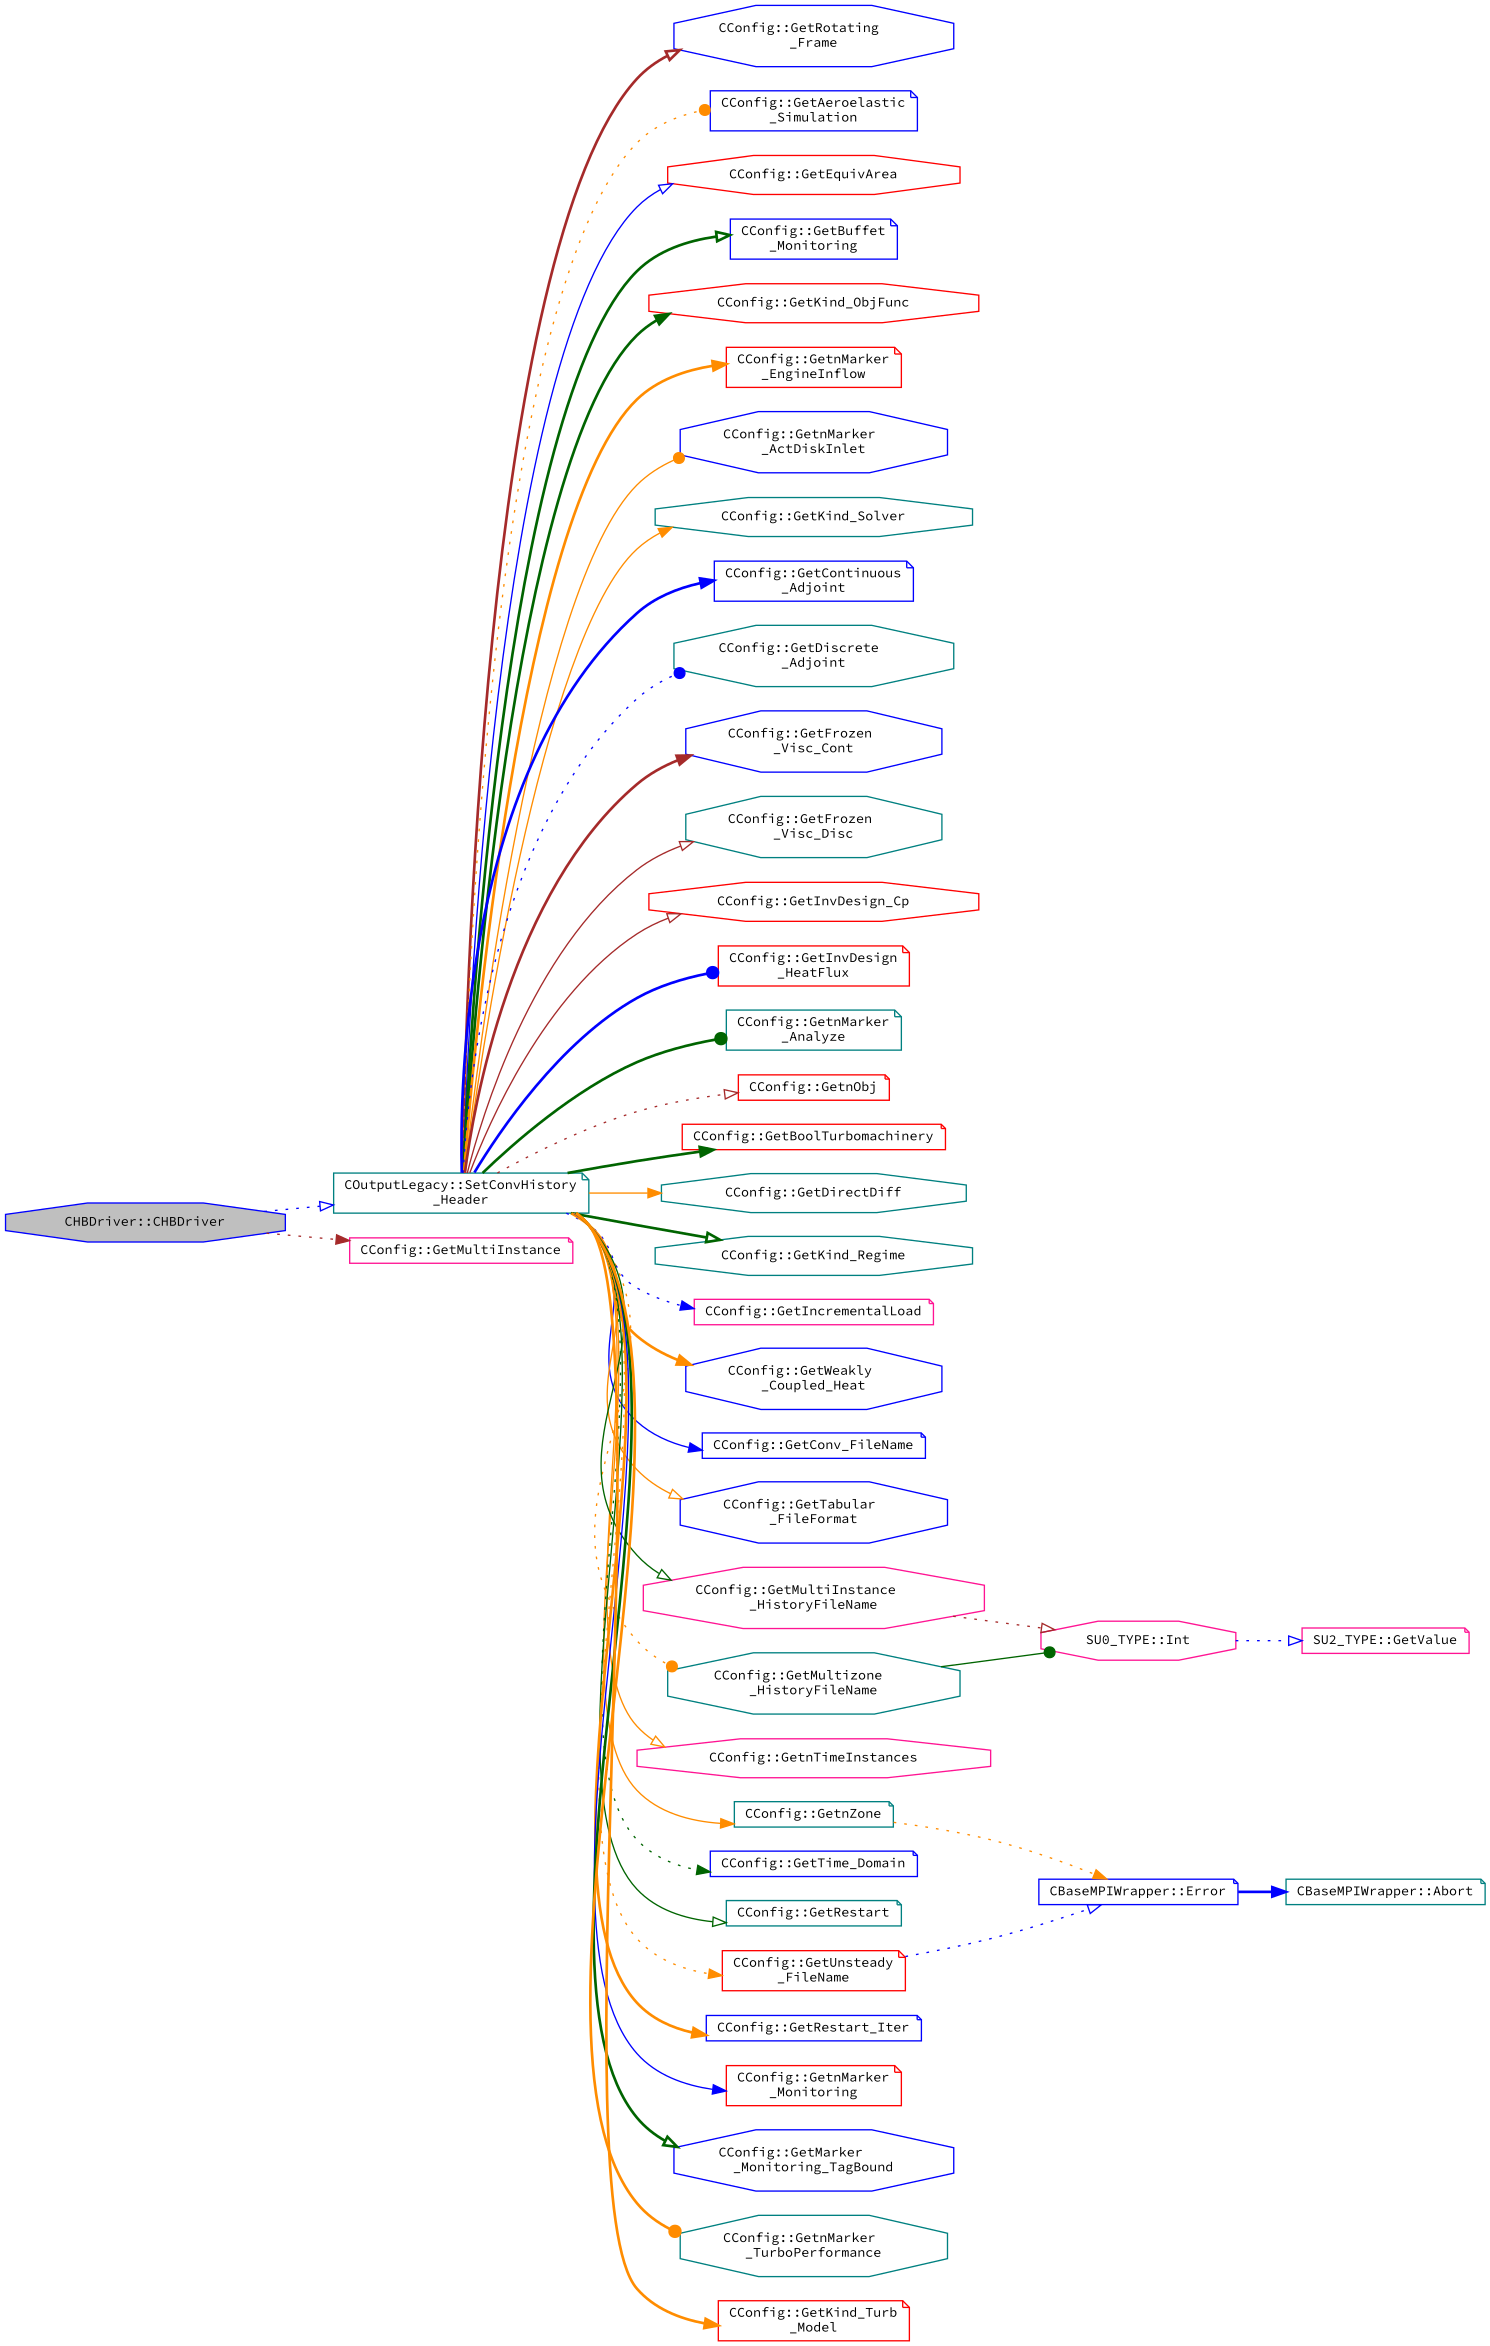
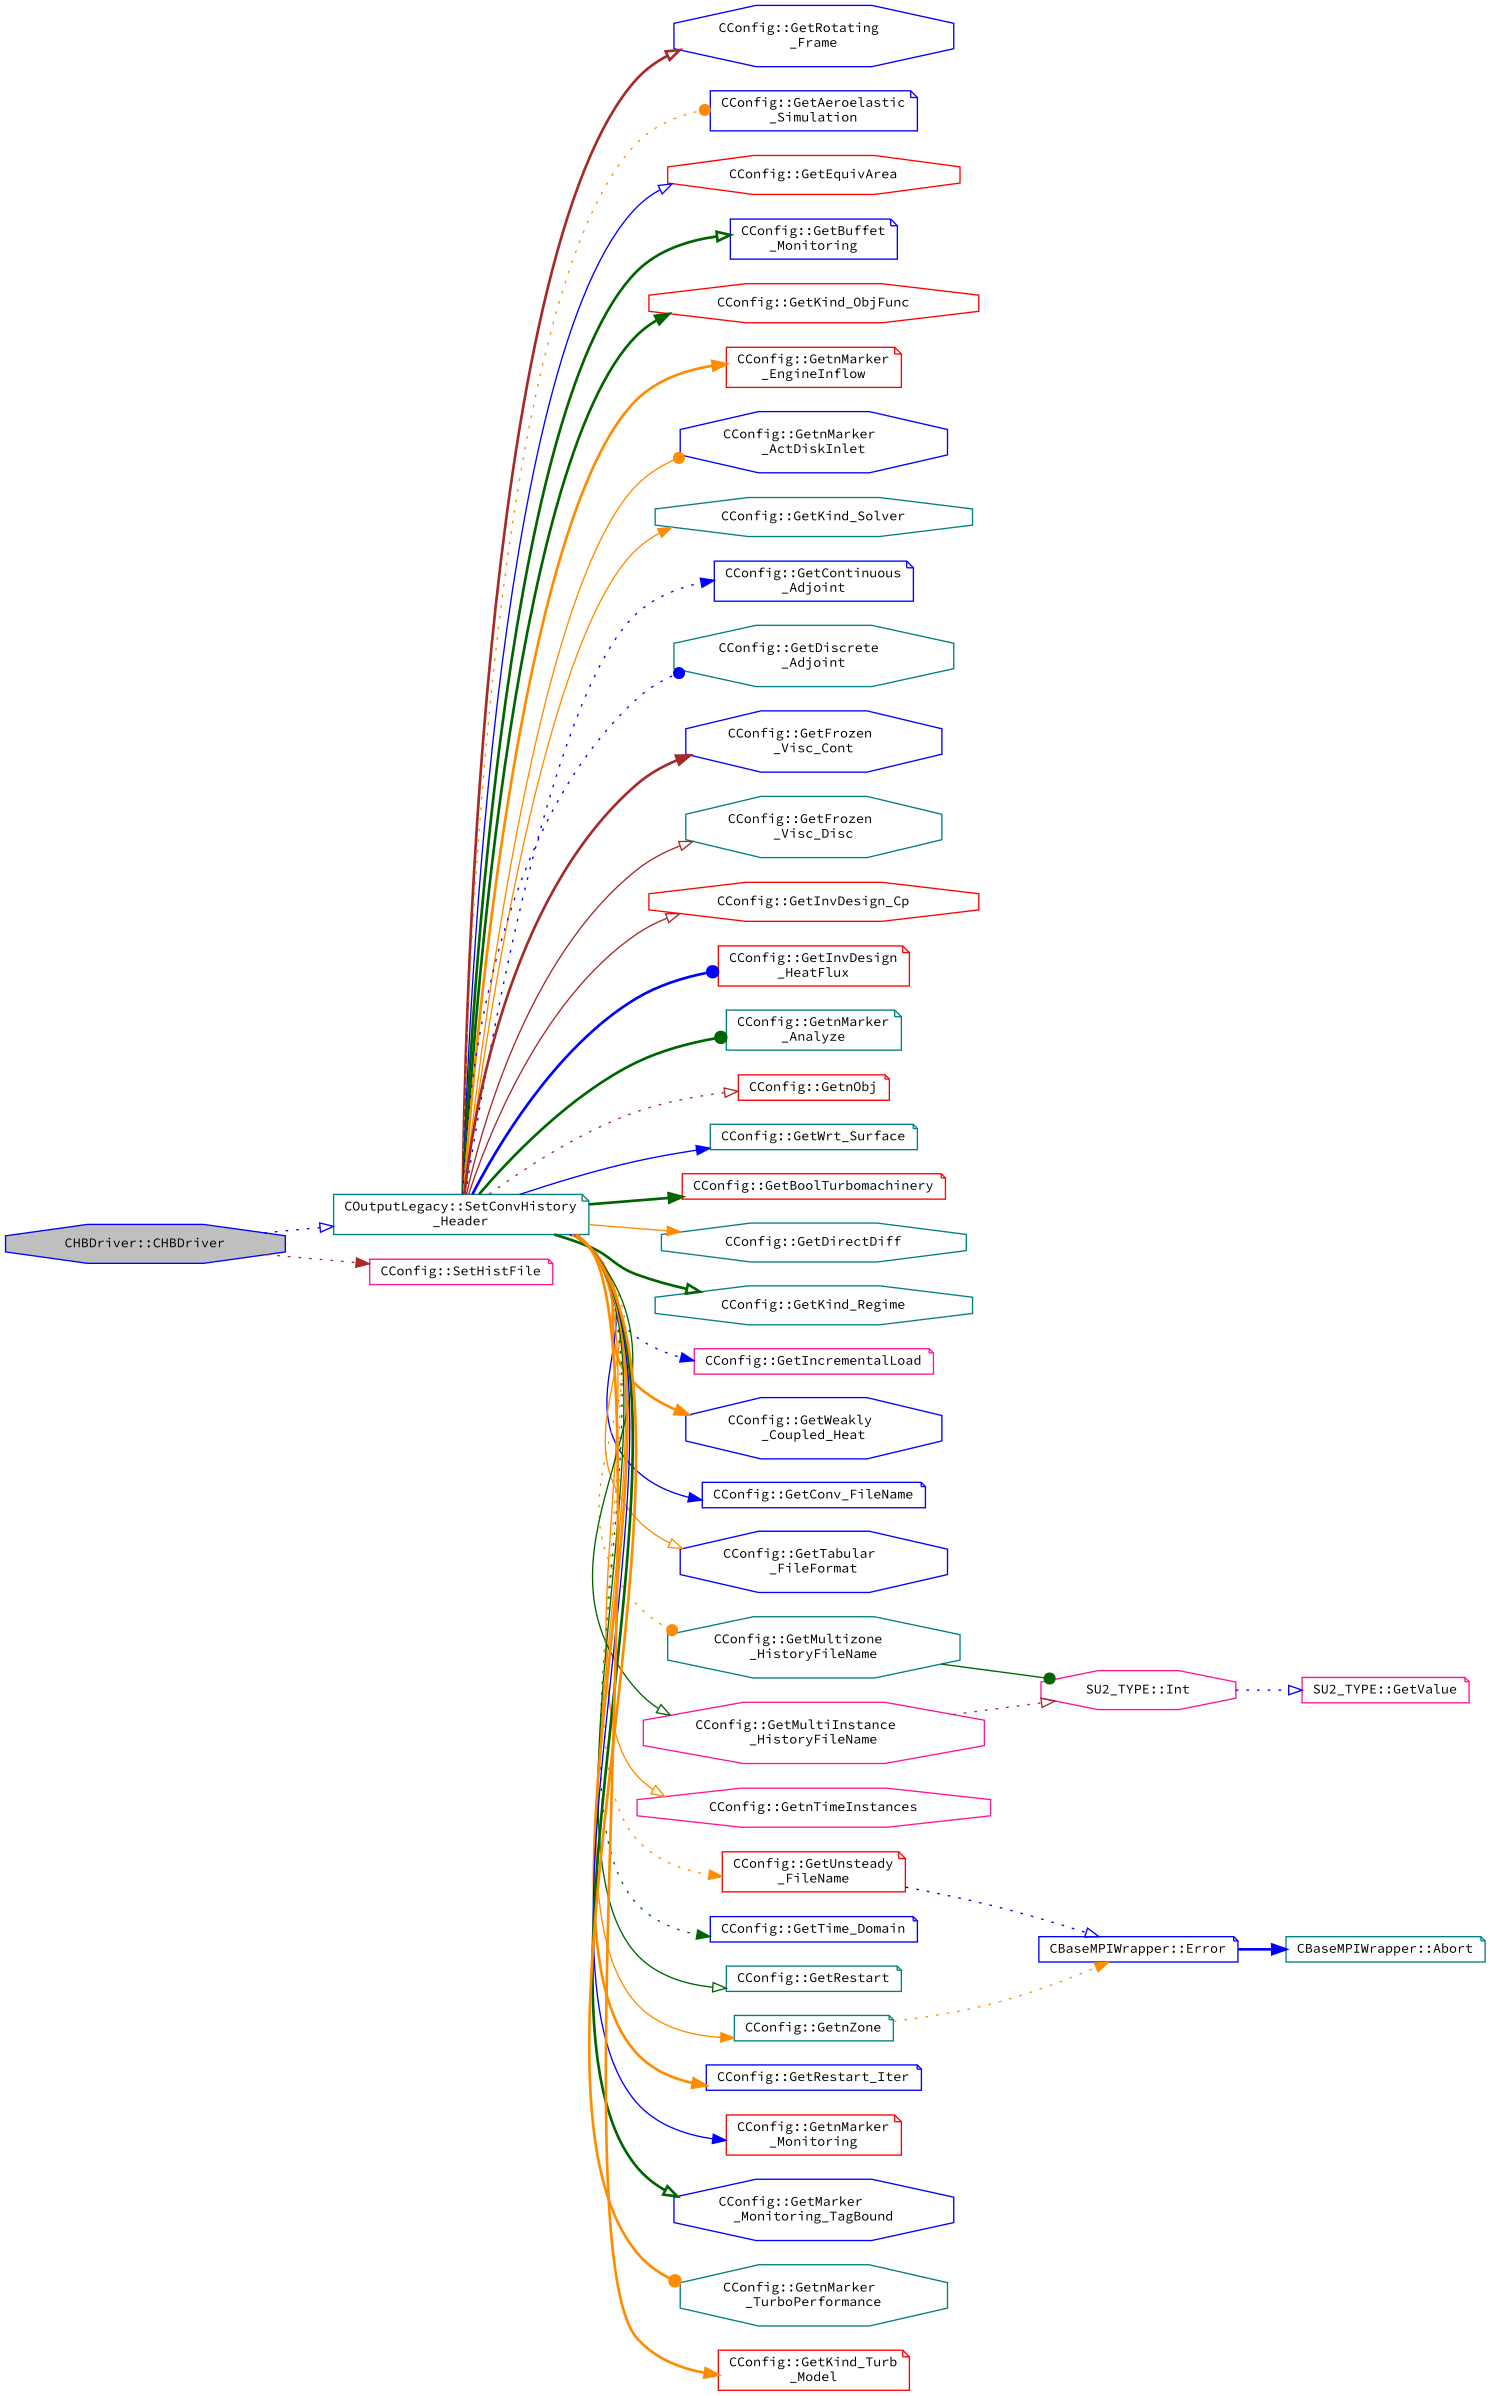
edge "COutputLegacy::SetConvHistory _Header" -> "CConfig::GetContinuous _Adjoint": style bold -> dotted
node "CConfig::GetWrt_Surface": added
node "CConfig::GetMultiInstance": label "CConfig::GetMultiInstance" -> "CConfig::SetHistFile"
node "SU0_TYPE::Int": label "SU0_TYPE::Int" -> "SU2_TYPE::Int"
